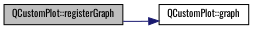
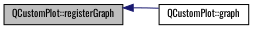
edge "QCustomPlot::registerGraph" -> "QCustomPlot::graph": reversed
